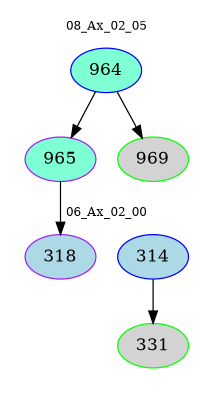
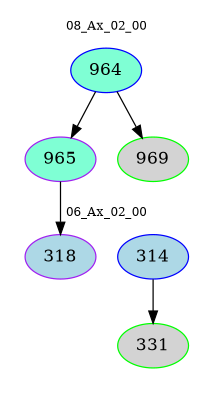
cluster "08_Ax_02_05": label "08_Ax_02_05" -> "08_Ax_02_00"
